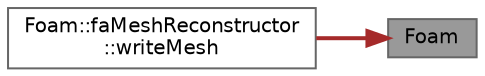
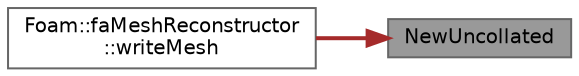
node "Foam": label "Foam" -> "NewUncollated"
